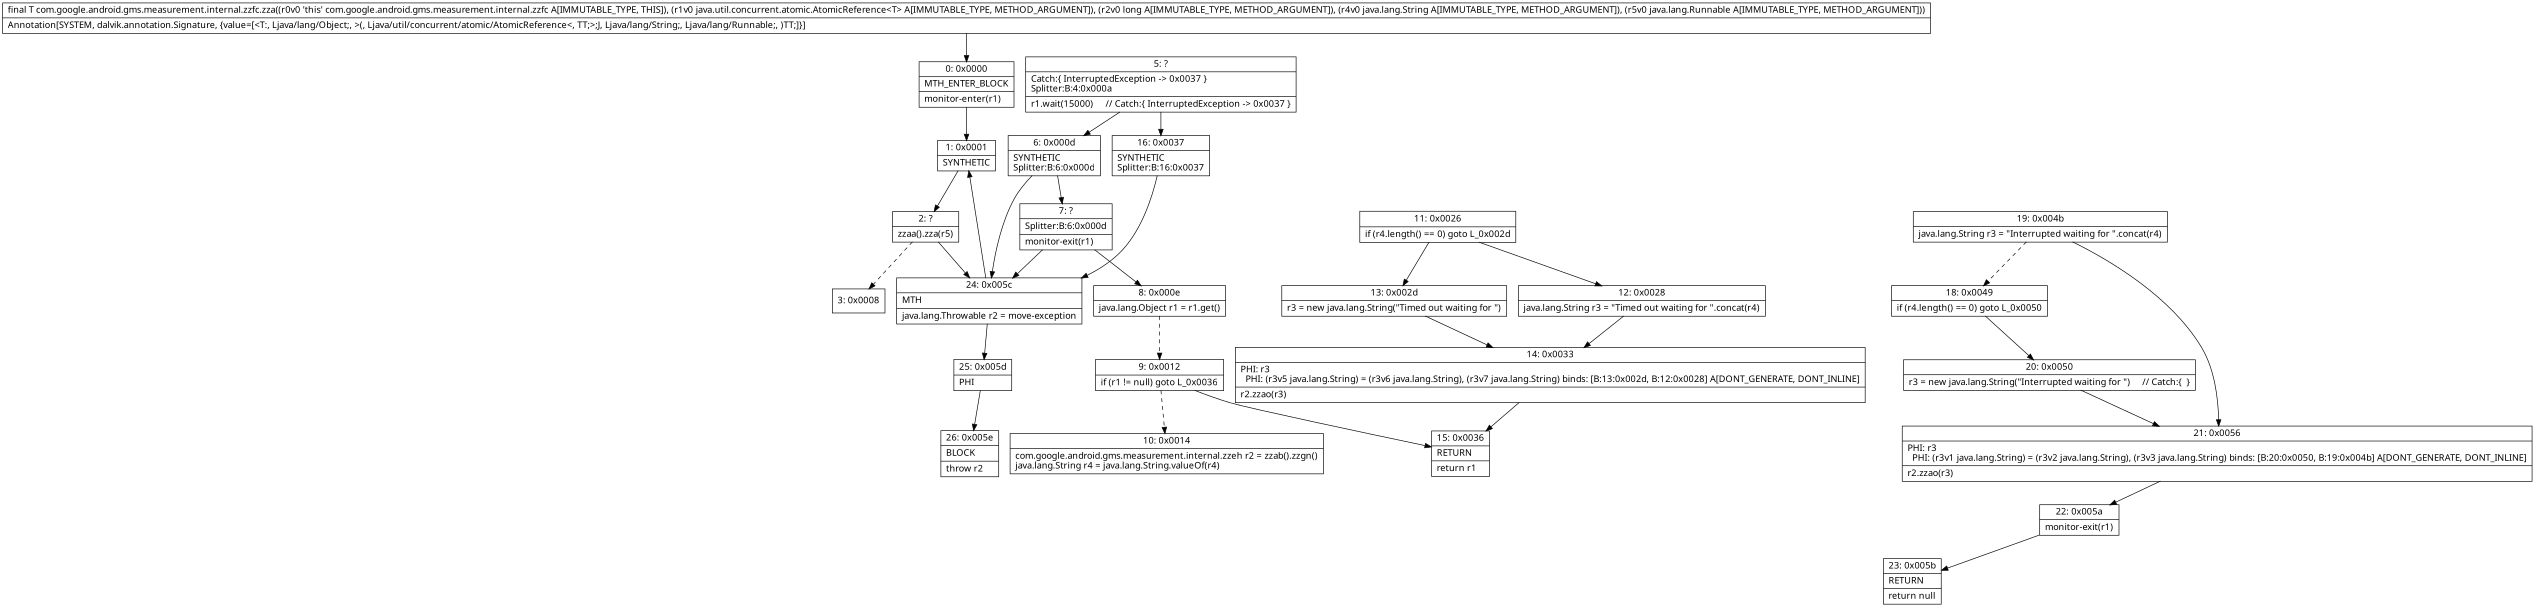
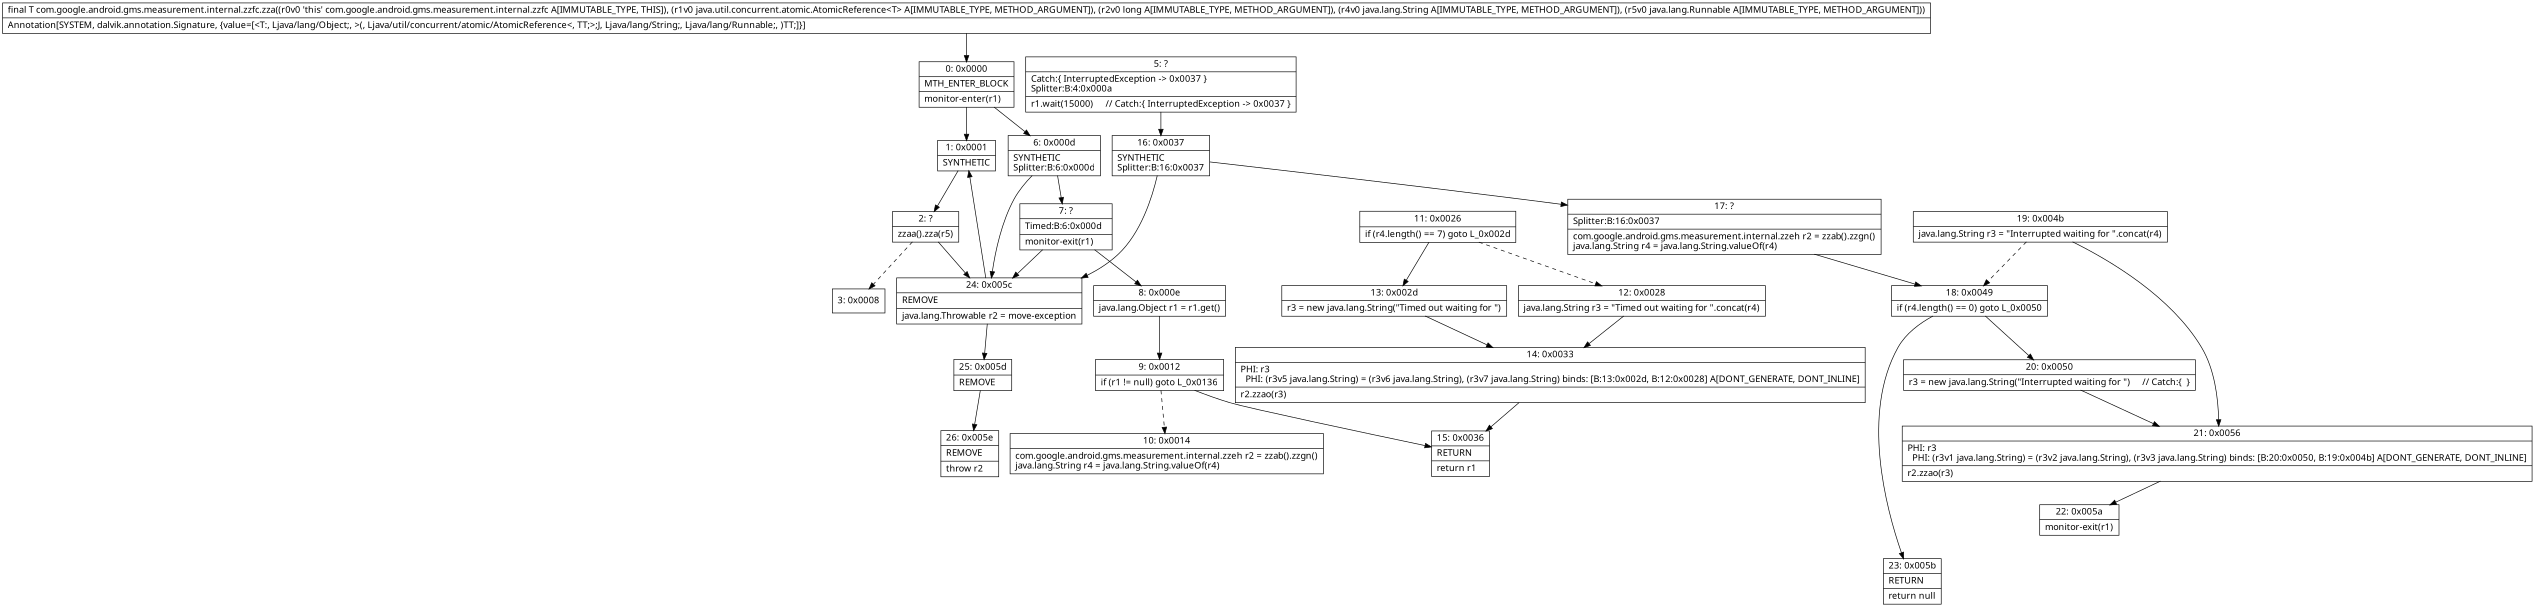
edge "5: ?" -> "6: 0x000d": now "0: 0x0000" -> "6: 0x000d"
node "7: ?": text "Splitter:B:6:0x000d" -> "Timed:B:6:0x000d"
node "17: ?": added
node "11: 0x0026": text "if (r4.length() == 0) goto L_0x002d" -> "if (r4.length() == 7) goto L_0x002d"
edge "11: 0x0026" -> "12: 0x0028": style solid -> dashed
node "24: 0x005c": text "MTH" -> "REMOVE"
edge "8: 0x000e" -> "9: 0x0012": style dashed -> solid
node "25: 0x005d": text "PHI" -> "REMOVE"
node "9: 0x0012": text "if (r1 != null) goto L_0x0036" -> "if (r1 != null) goto L_0x0136"
node "26: 0x005e": text "BLOCK" -> "REMOVE"
edge "22: 0x005a" -> "23: 0x005b": now "18: 0x0049" -> "23: 0x005b"
